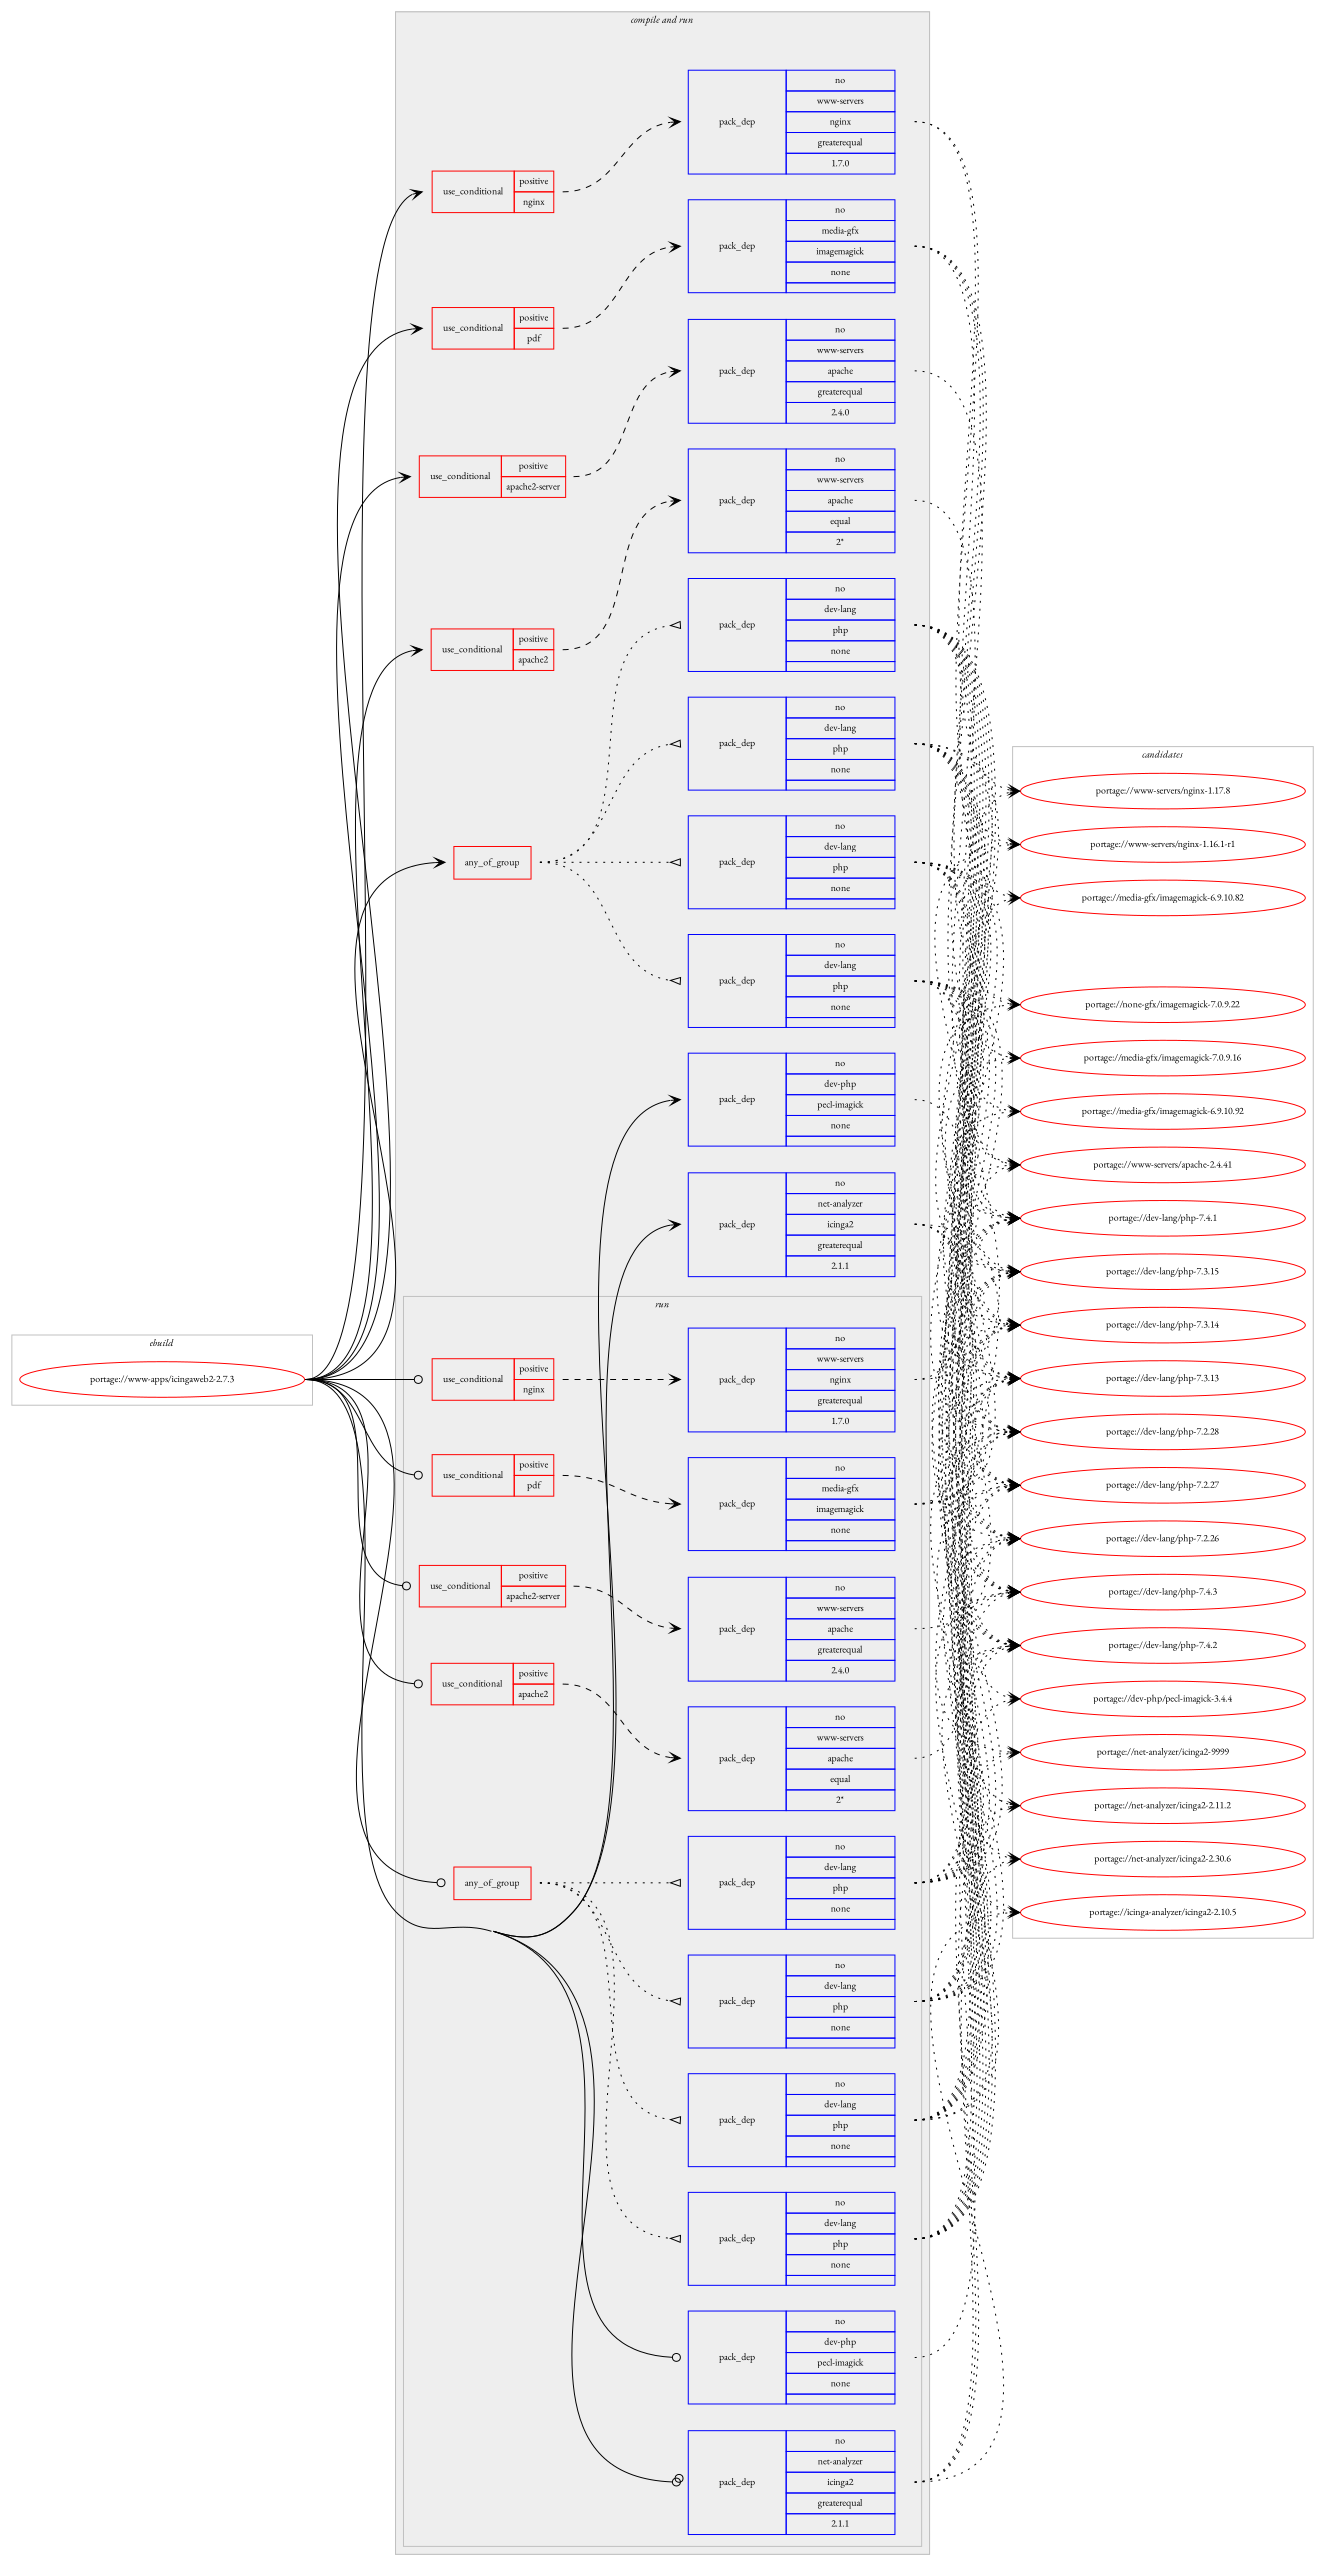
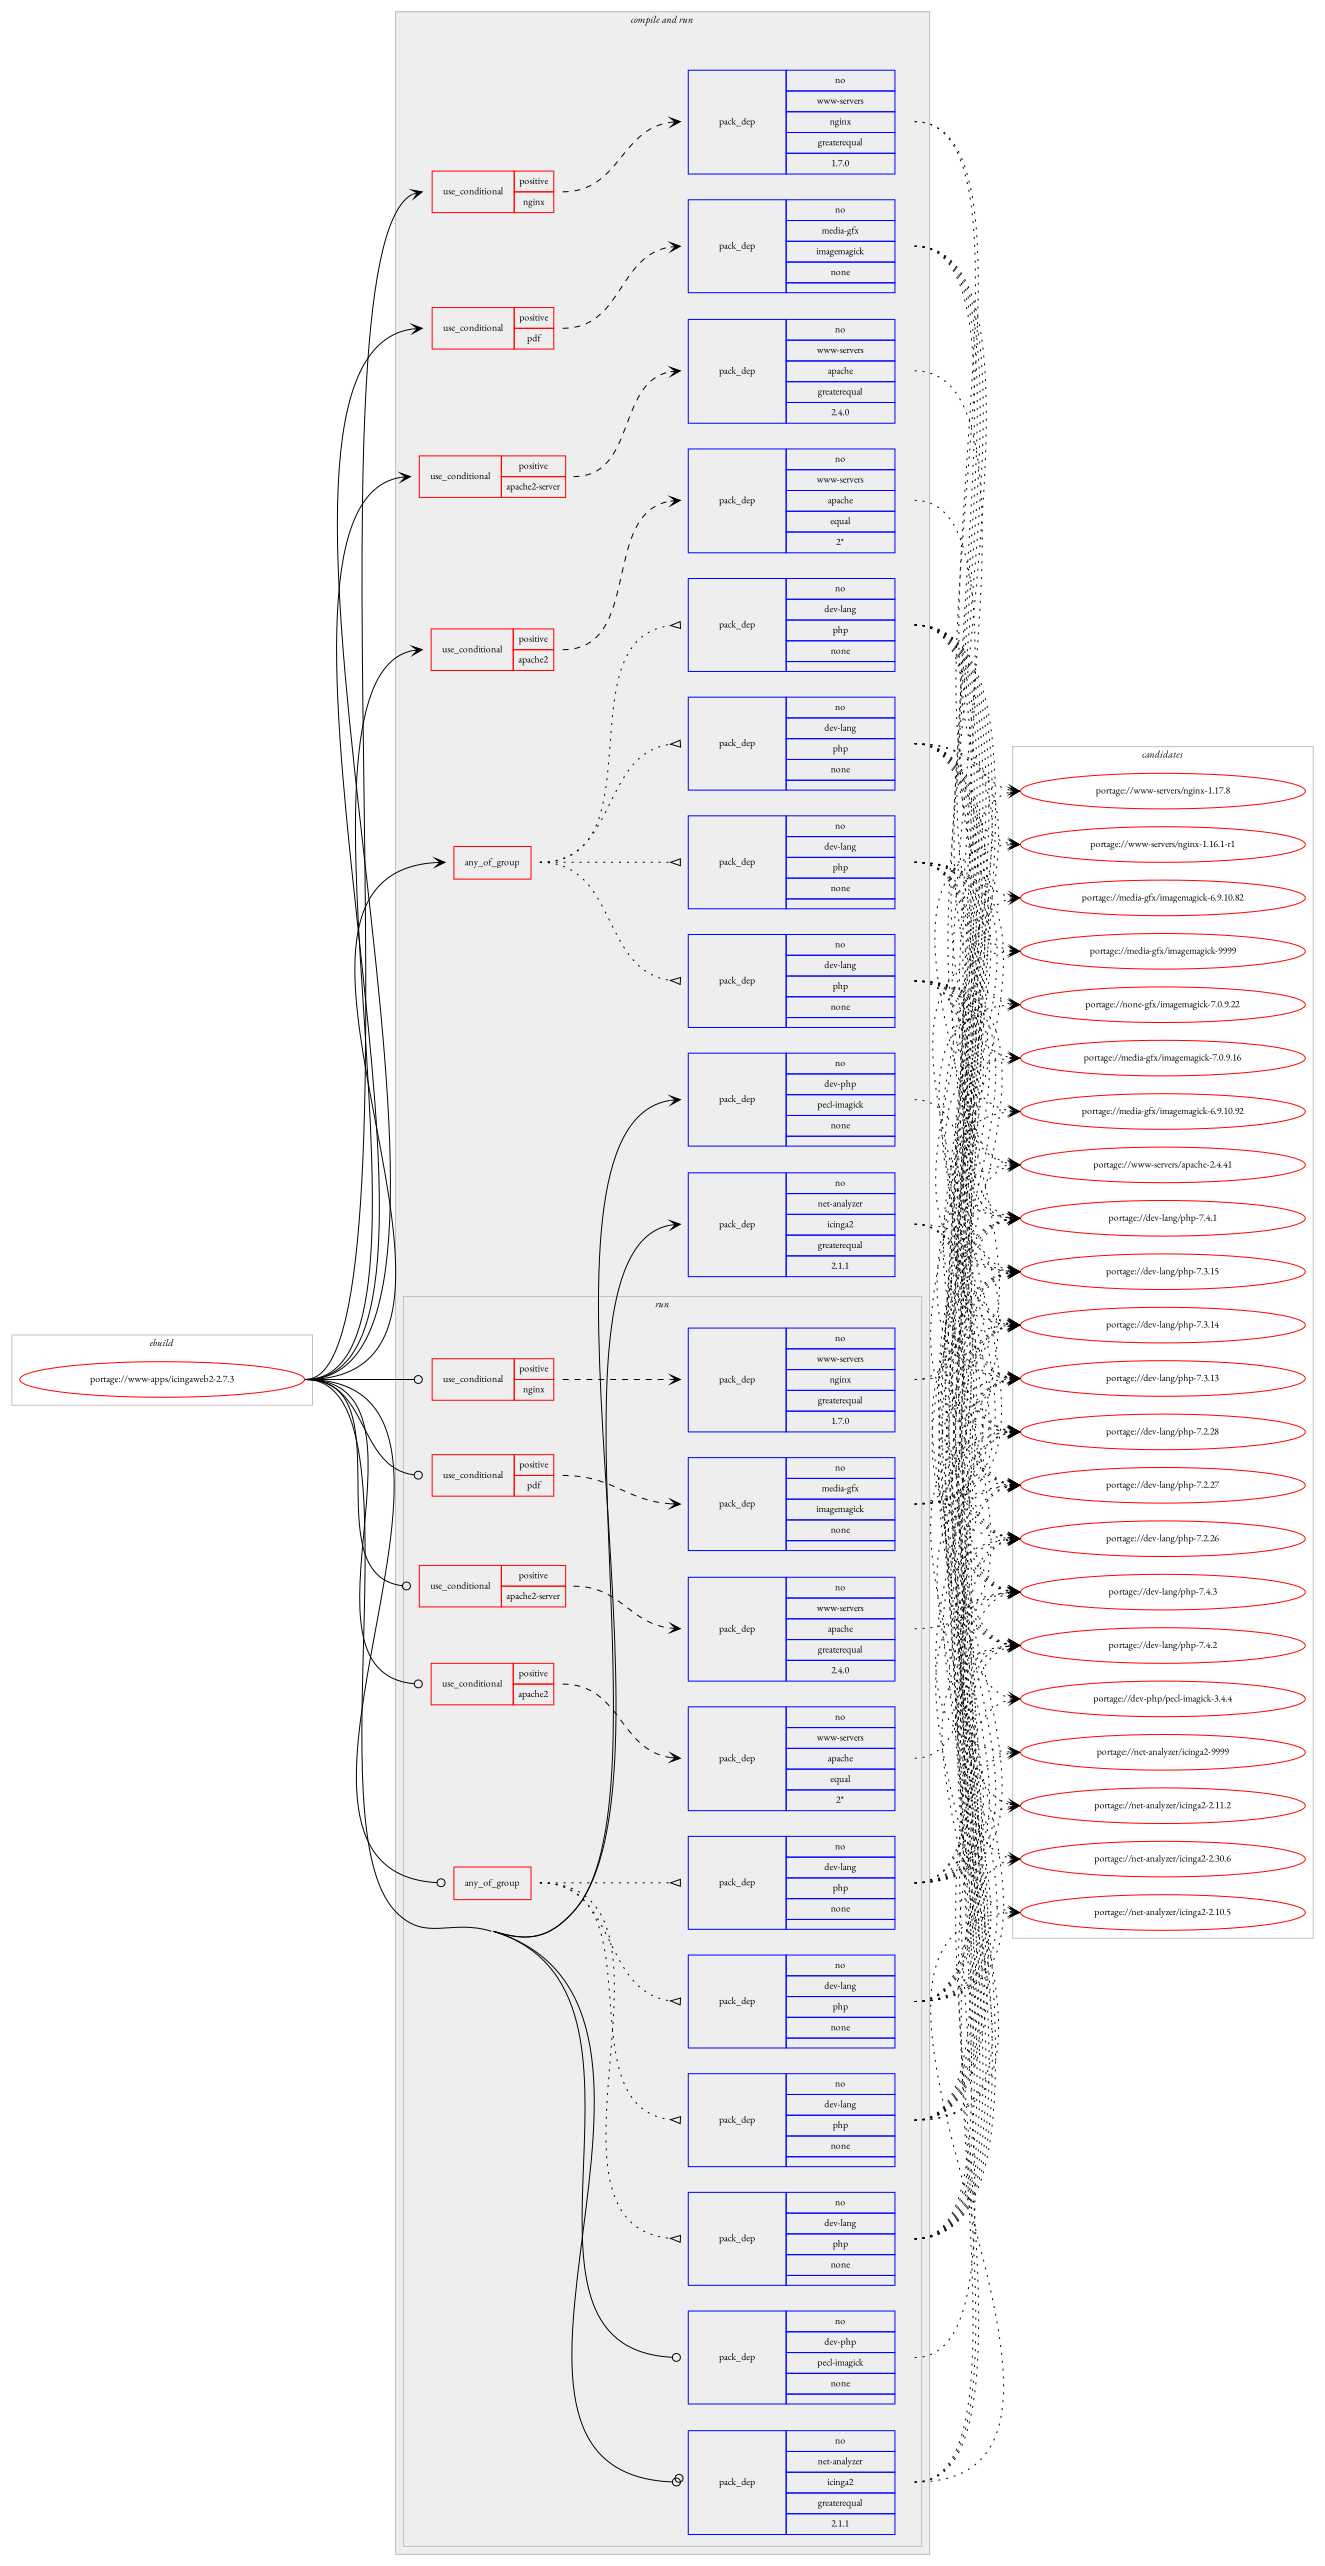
node "portage://media-gfx/imagemagick-9999": added
node "portage://icinga-analyzer/icinga2-2.10.5": label "portage://icinga-analyzer/icinga2-2.10.5" -> "portage://net-analyzer/icinga2-2.10.5"
